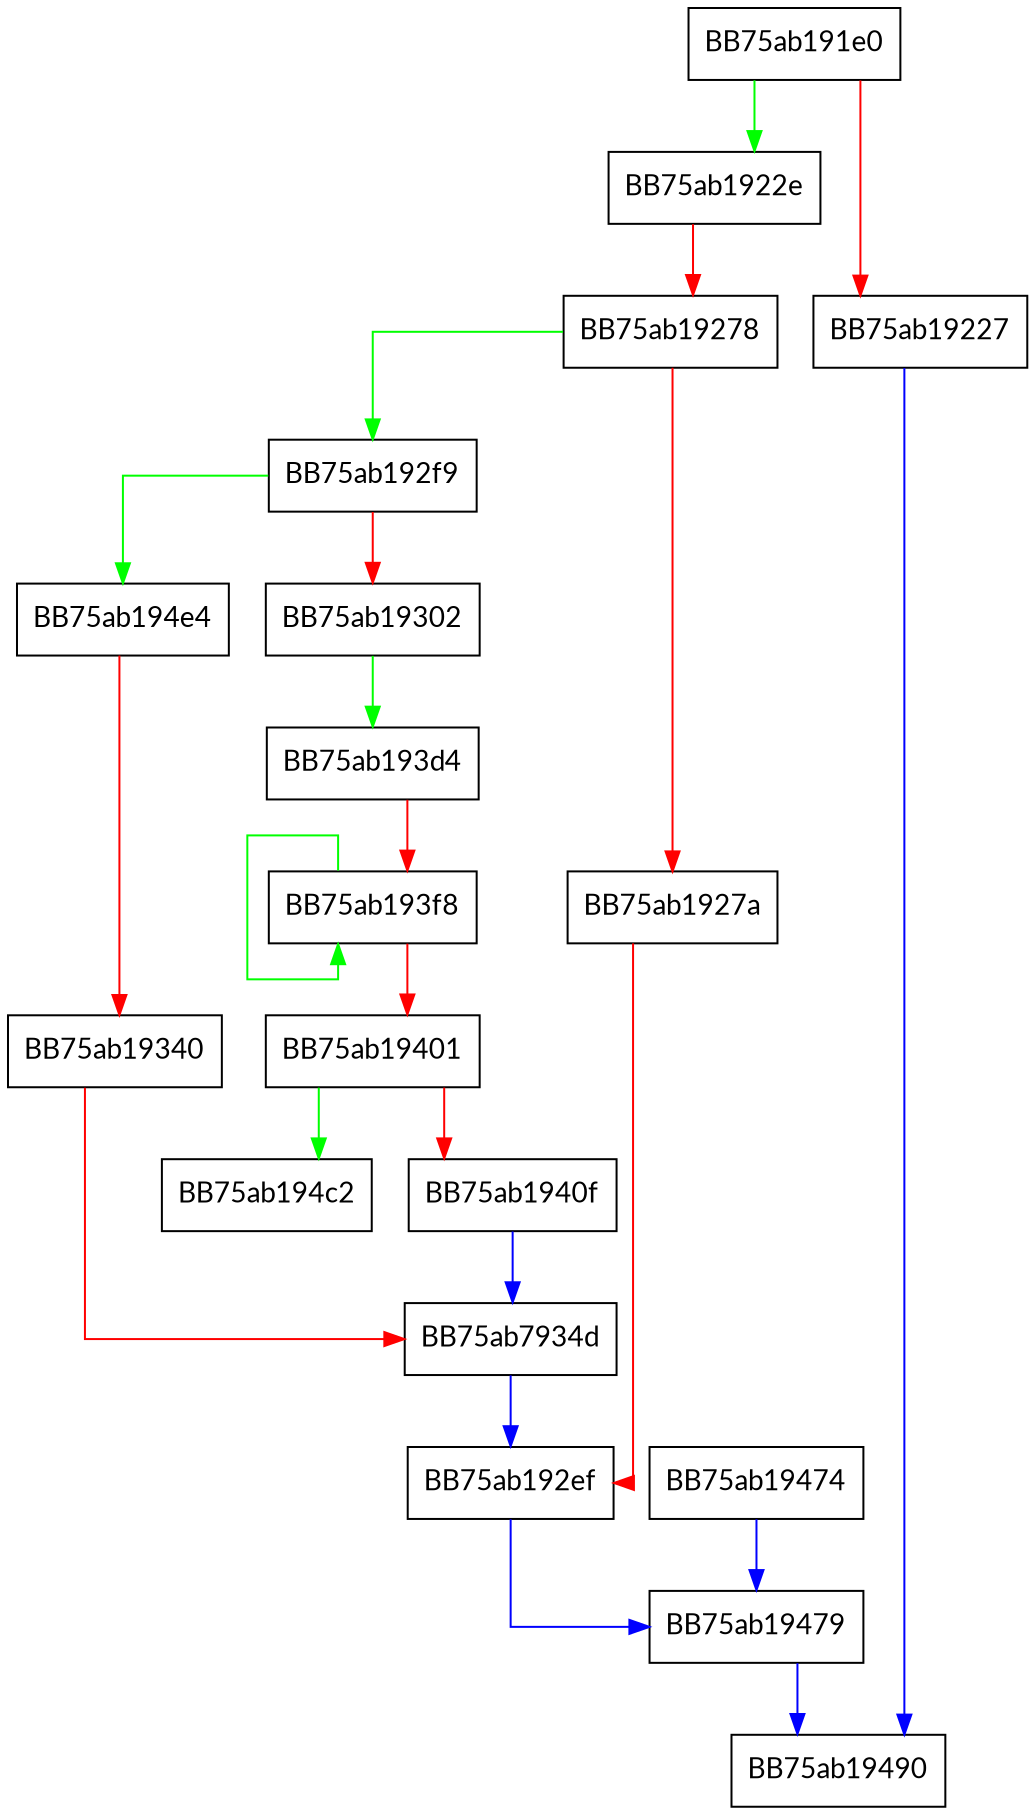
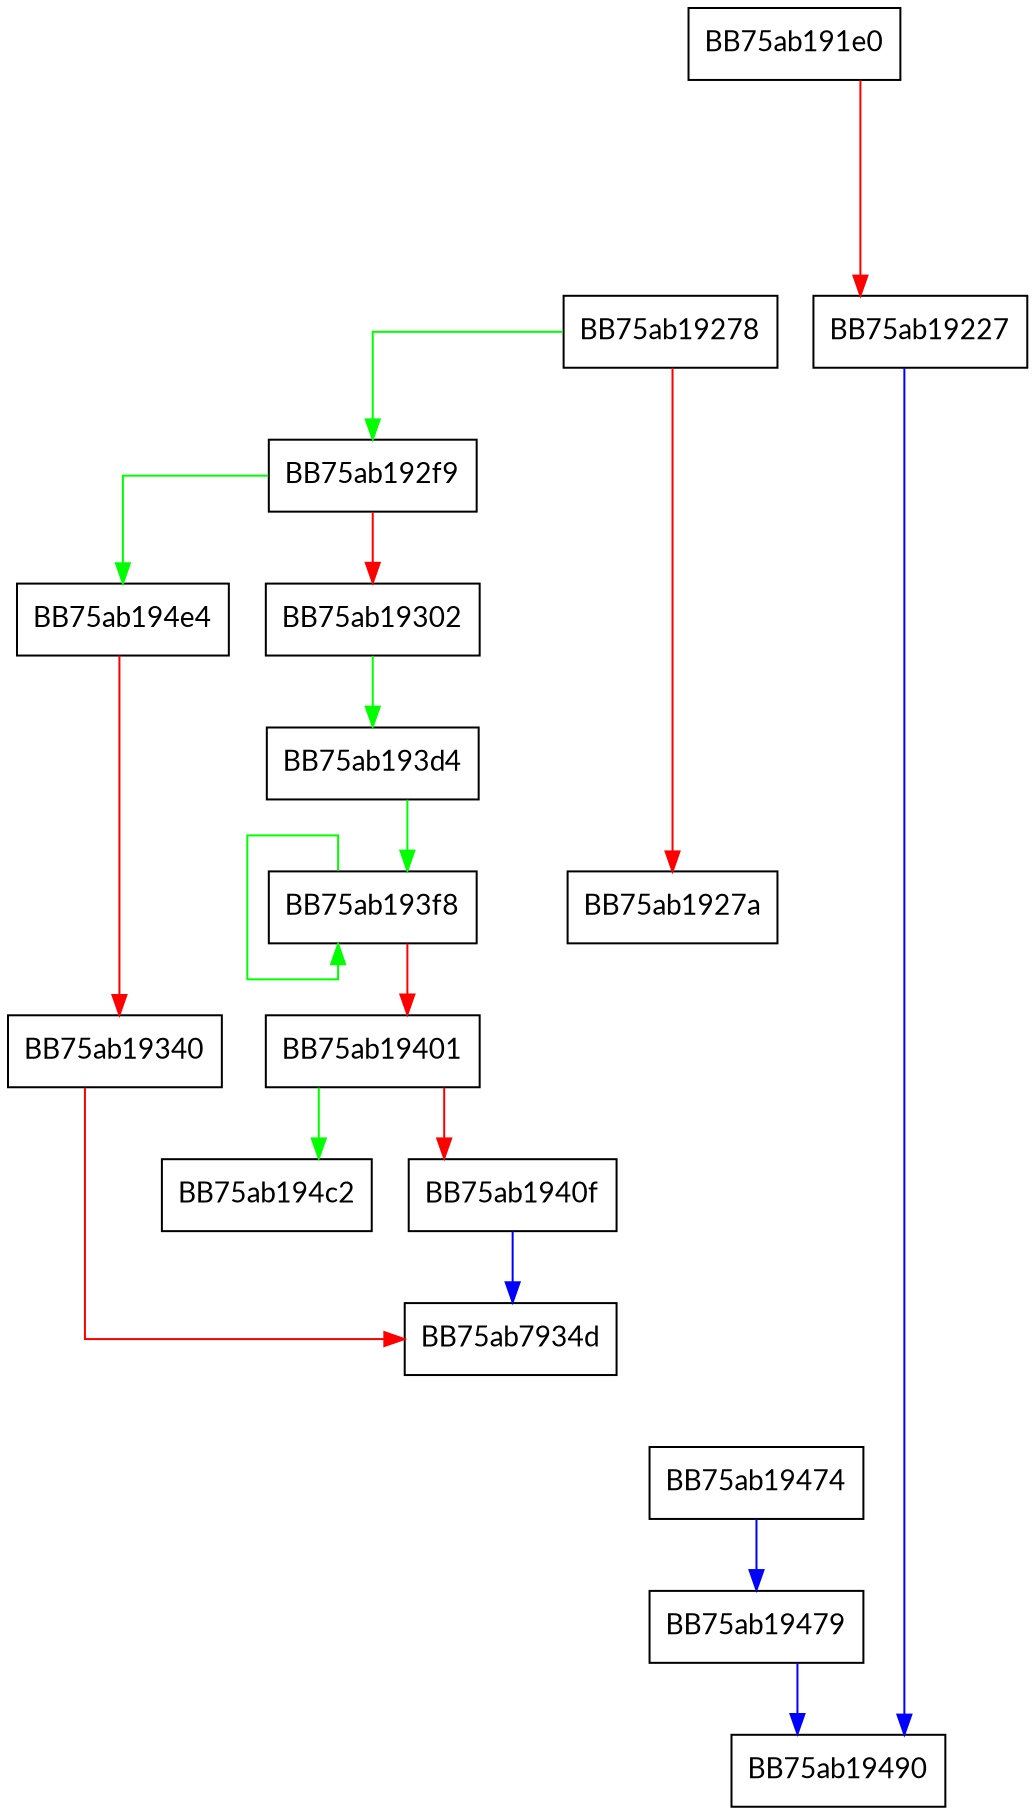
node "BB75ab1922e": removed
edge "BB75ab193d4" -> "BB75ab193f8": color red -> green
node "BB75ab192ef": removed
